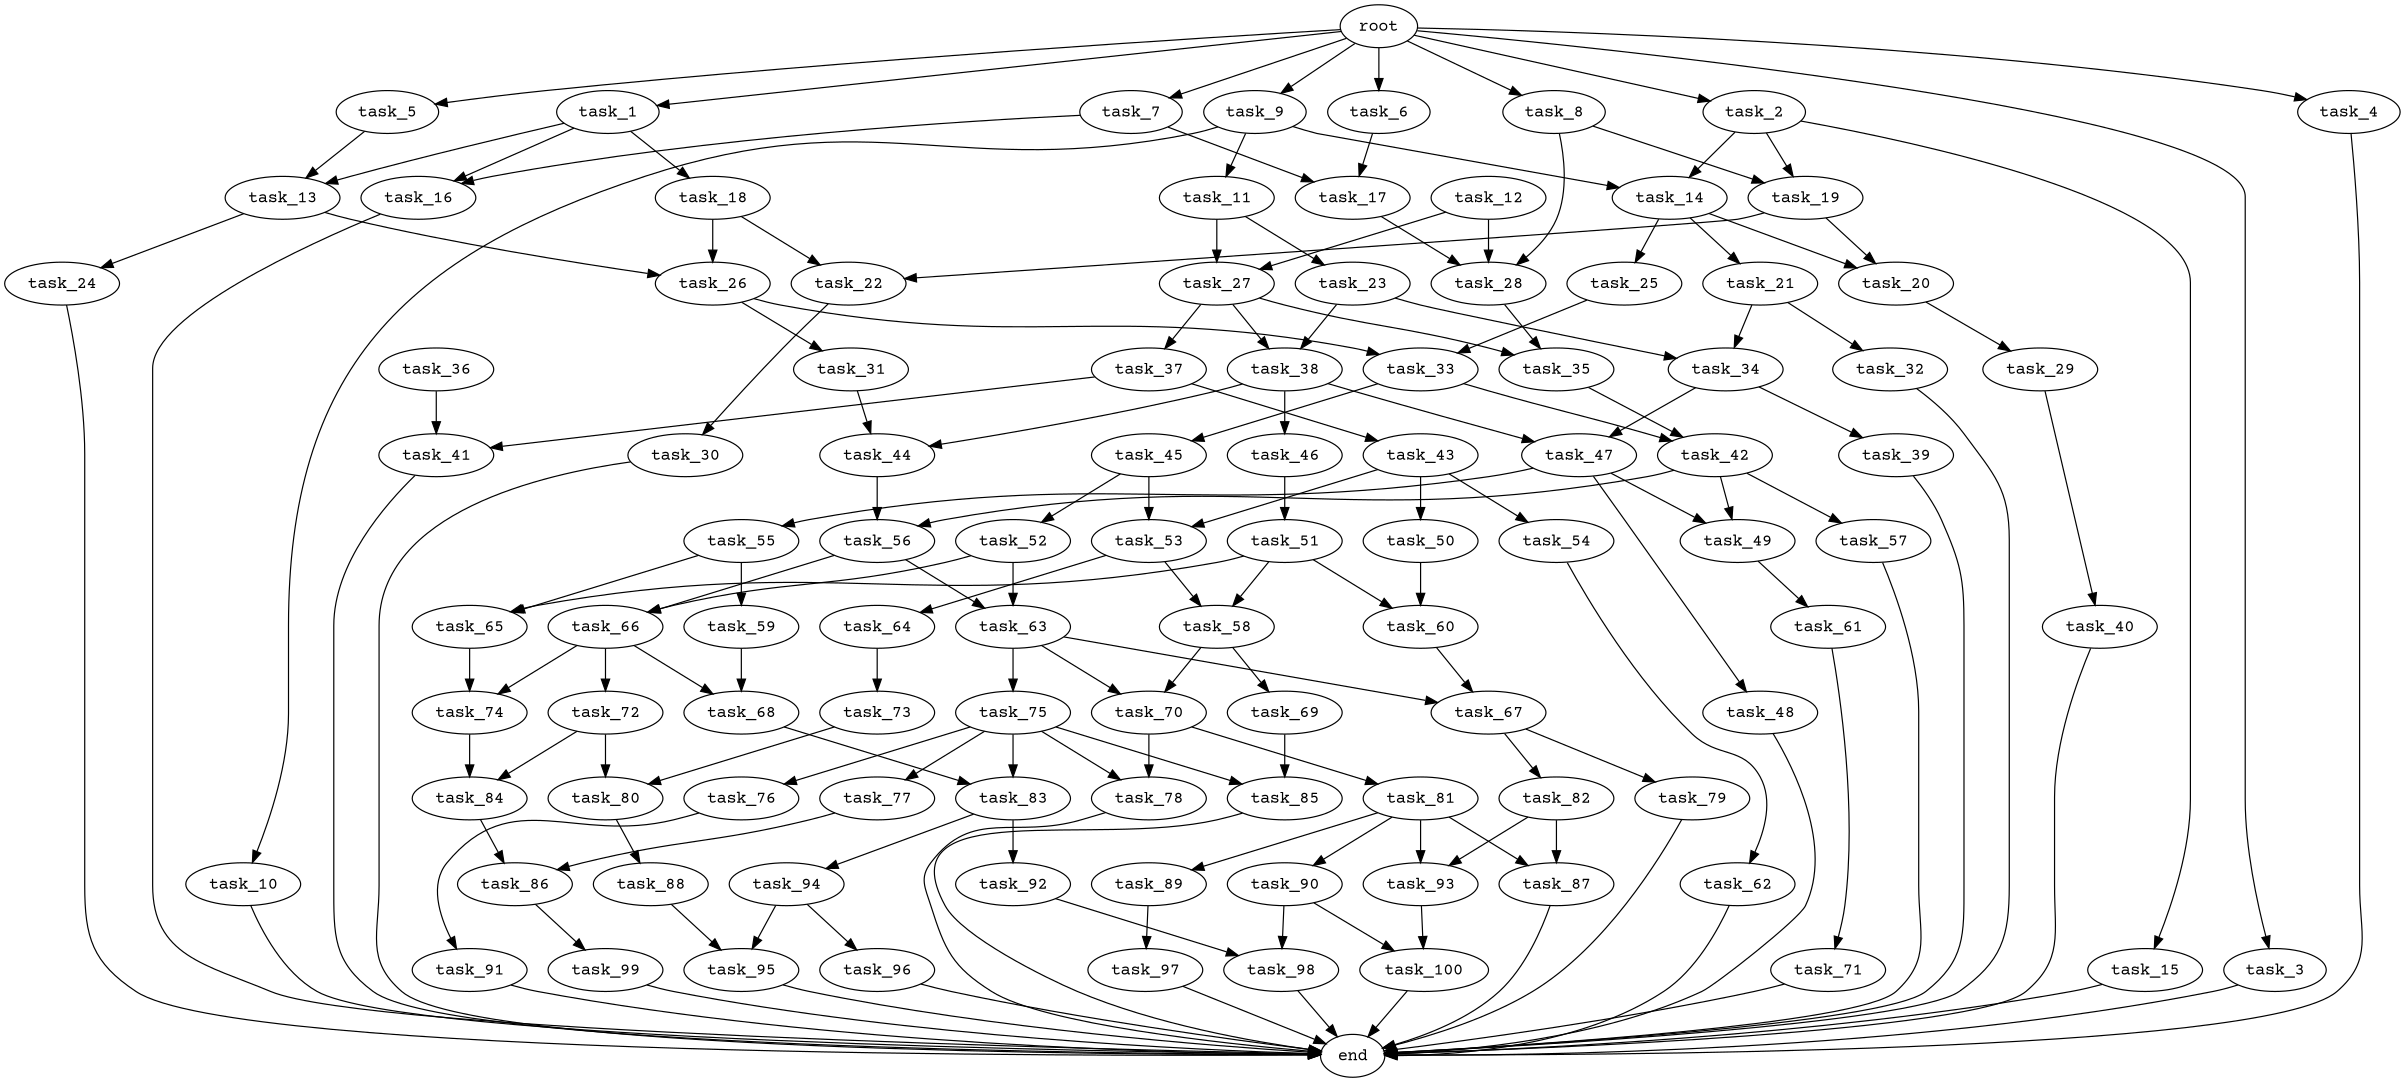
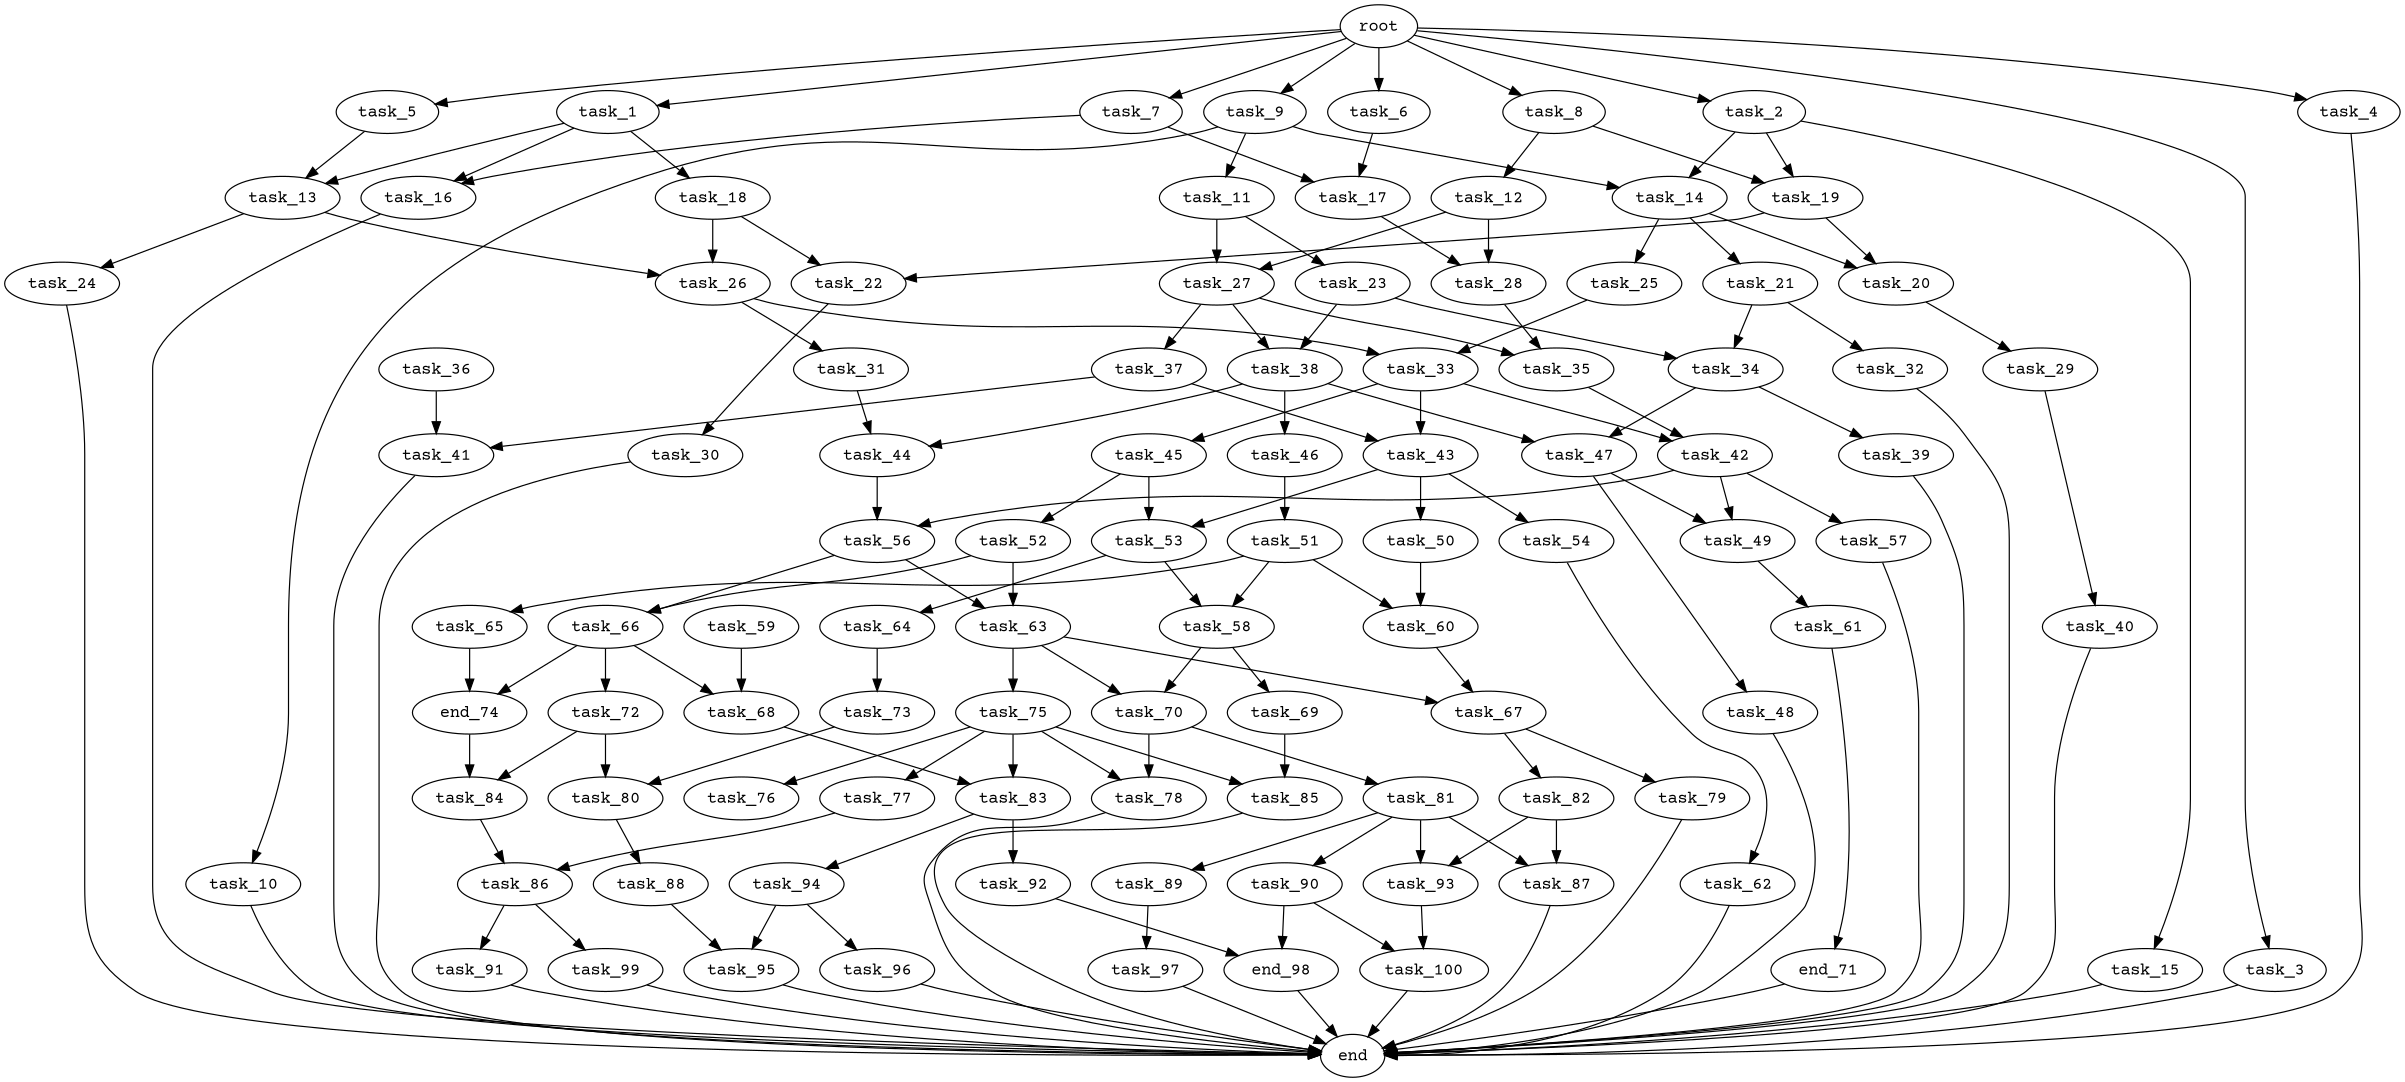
edge "task_8" -> "task_28": now "task_8" -> "task_12"
edge "task_33" -> "task_43": added
node "task_55": removed
node "task_74": label "task_74" -> "end_74"
edge "task_76" -> "task_91": now "task_86" -> "task_91"
node "task_98": label "task_98" -> "end_98"
node "task_71": label "task_71" -> "end_71"
